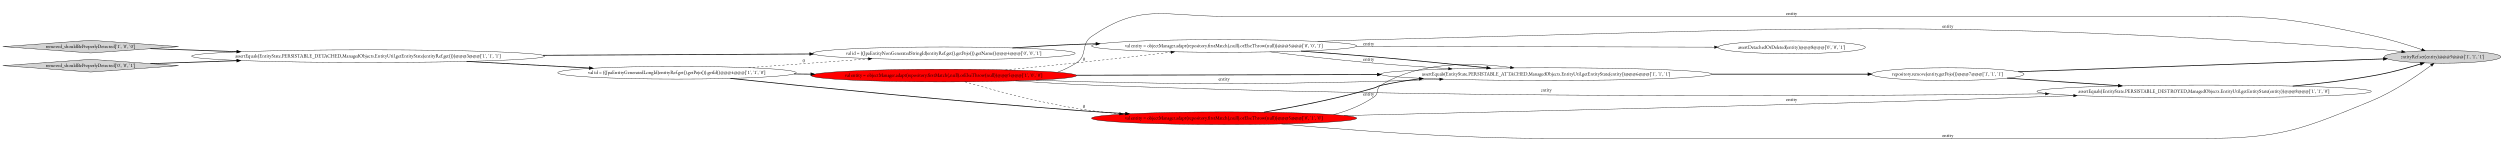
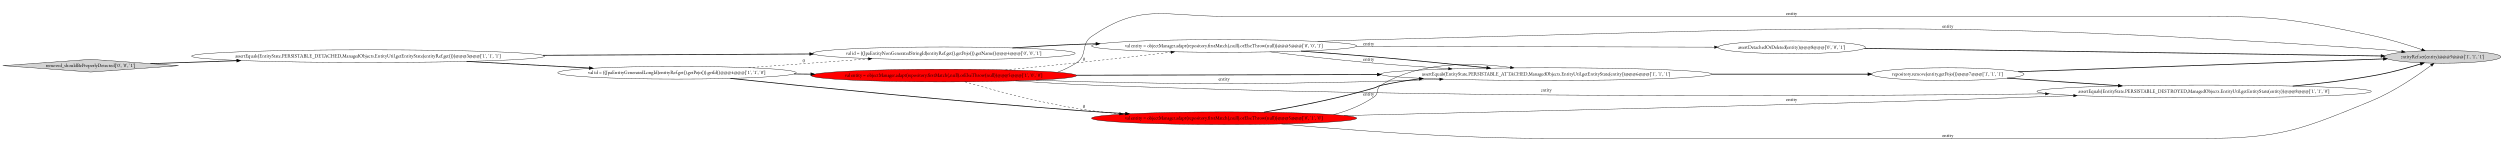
node "removed_shouldBeProperlyDetected['1', '0', '0']": removed
edge "assertDetachedOrDeleted(entity)@@@8@@@['0', '0', '1']" -> "entityRef.set(entity)@@@9@@@['1', '1', '1']": added
